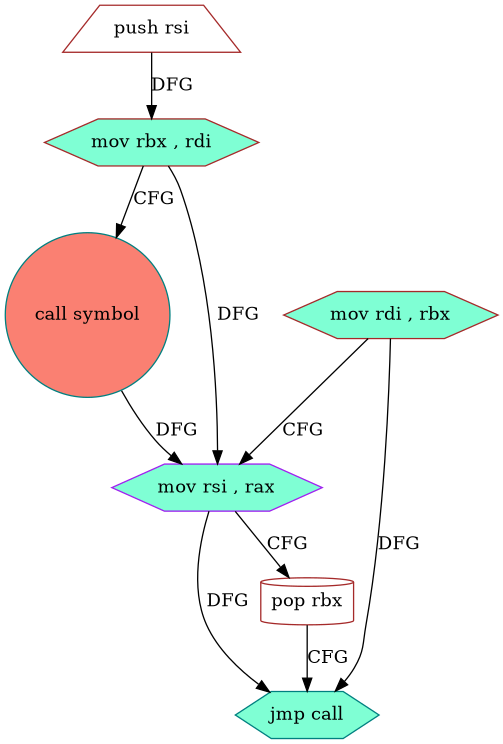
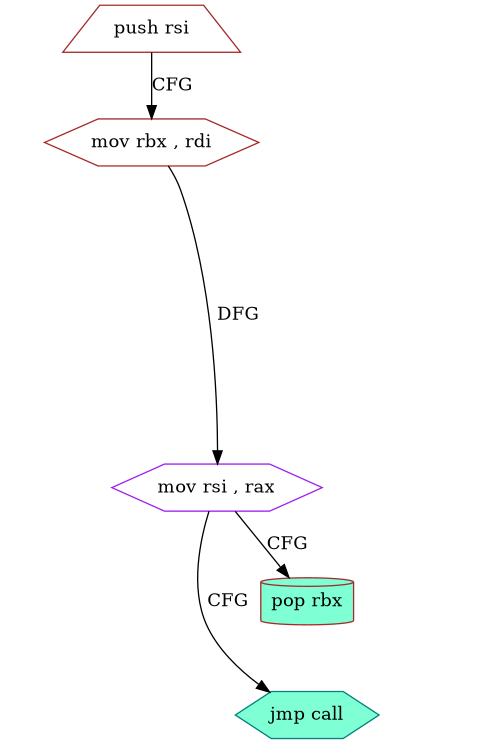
edge "push rsi" -> "mov rbx , rdi": label "DFG" -> "CFG"
node "mov rbx , rdi": fillcolor aquamarine -> white
node "call symbol": removed
node "mov rdi , rbx": removed
node "mov rsi , rax": fillcolor aquamarine -> white
edge "mov rsi , rax" -> "jmp call": label "DFG" -> "CFG"
node "pop rbx": fillcolor white -> aquamarine
edge "pop rbx" -> "jmp call": removed, label "CFG"
